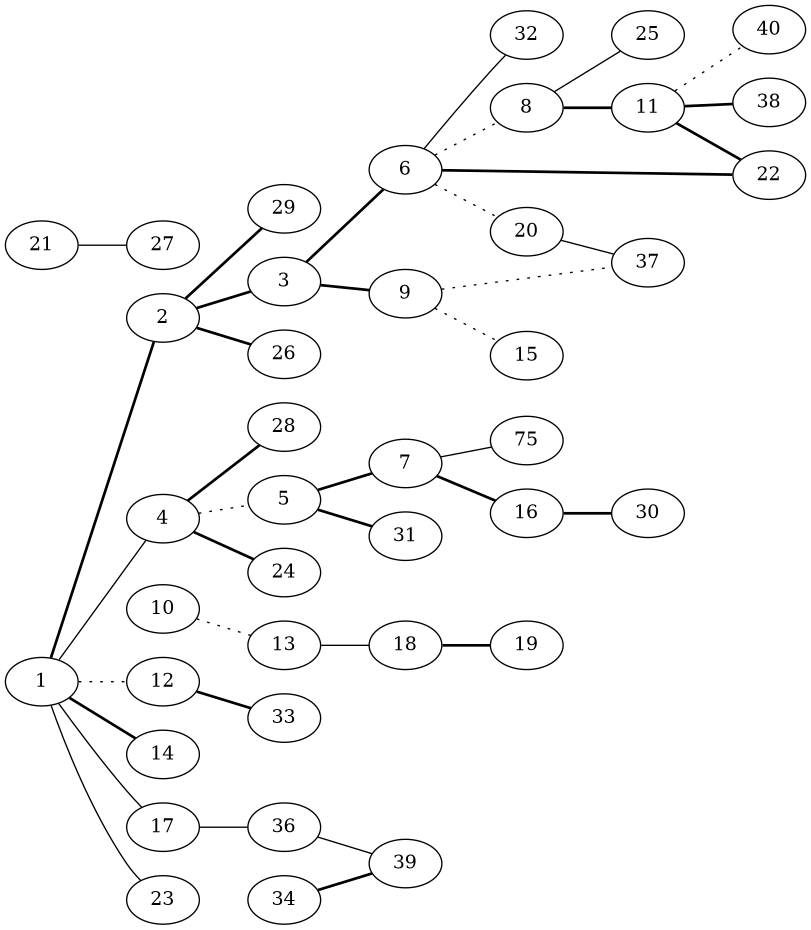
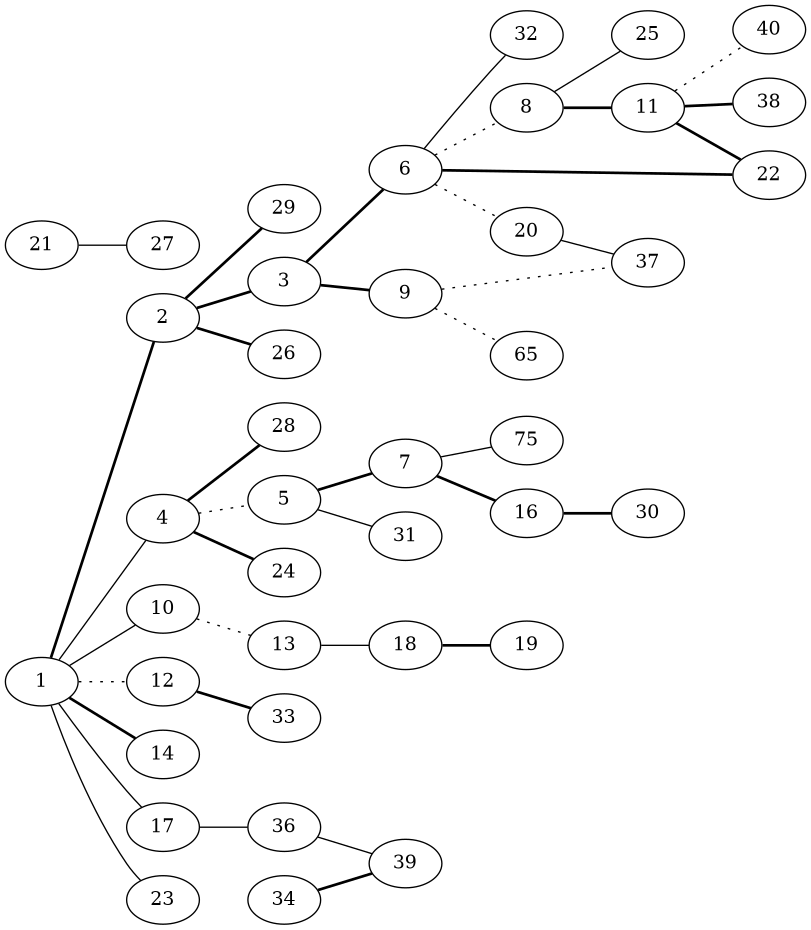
node "15": label "15" -> "65"
edge "5" -- "31": style bold -> solid
edge "10" -- "1": added
